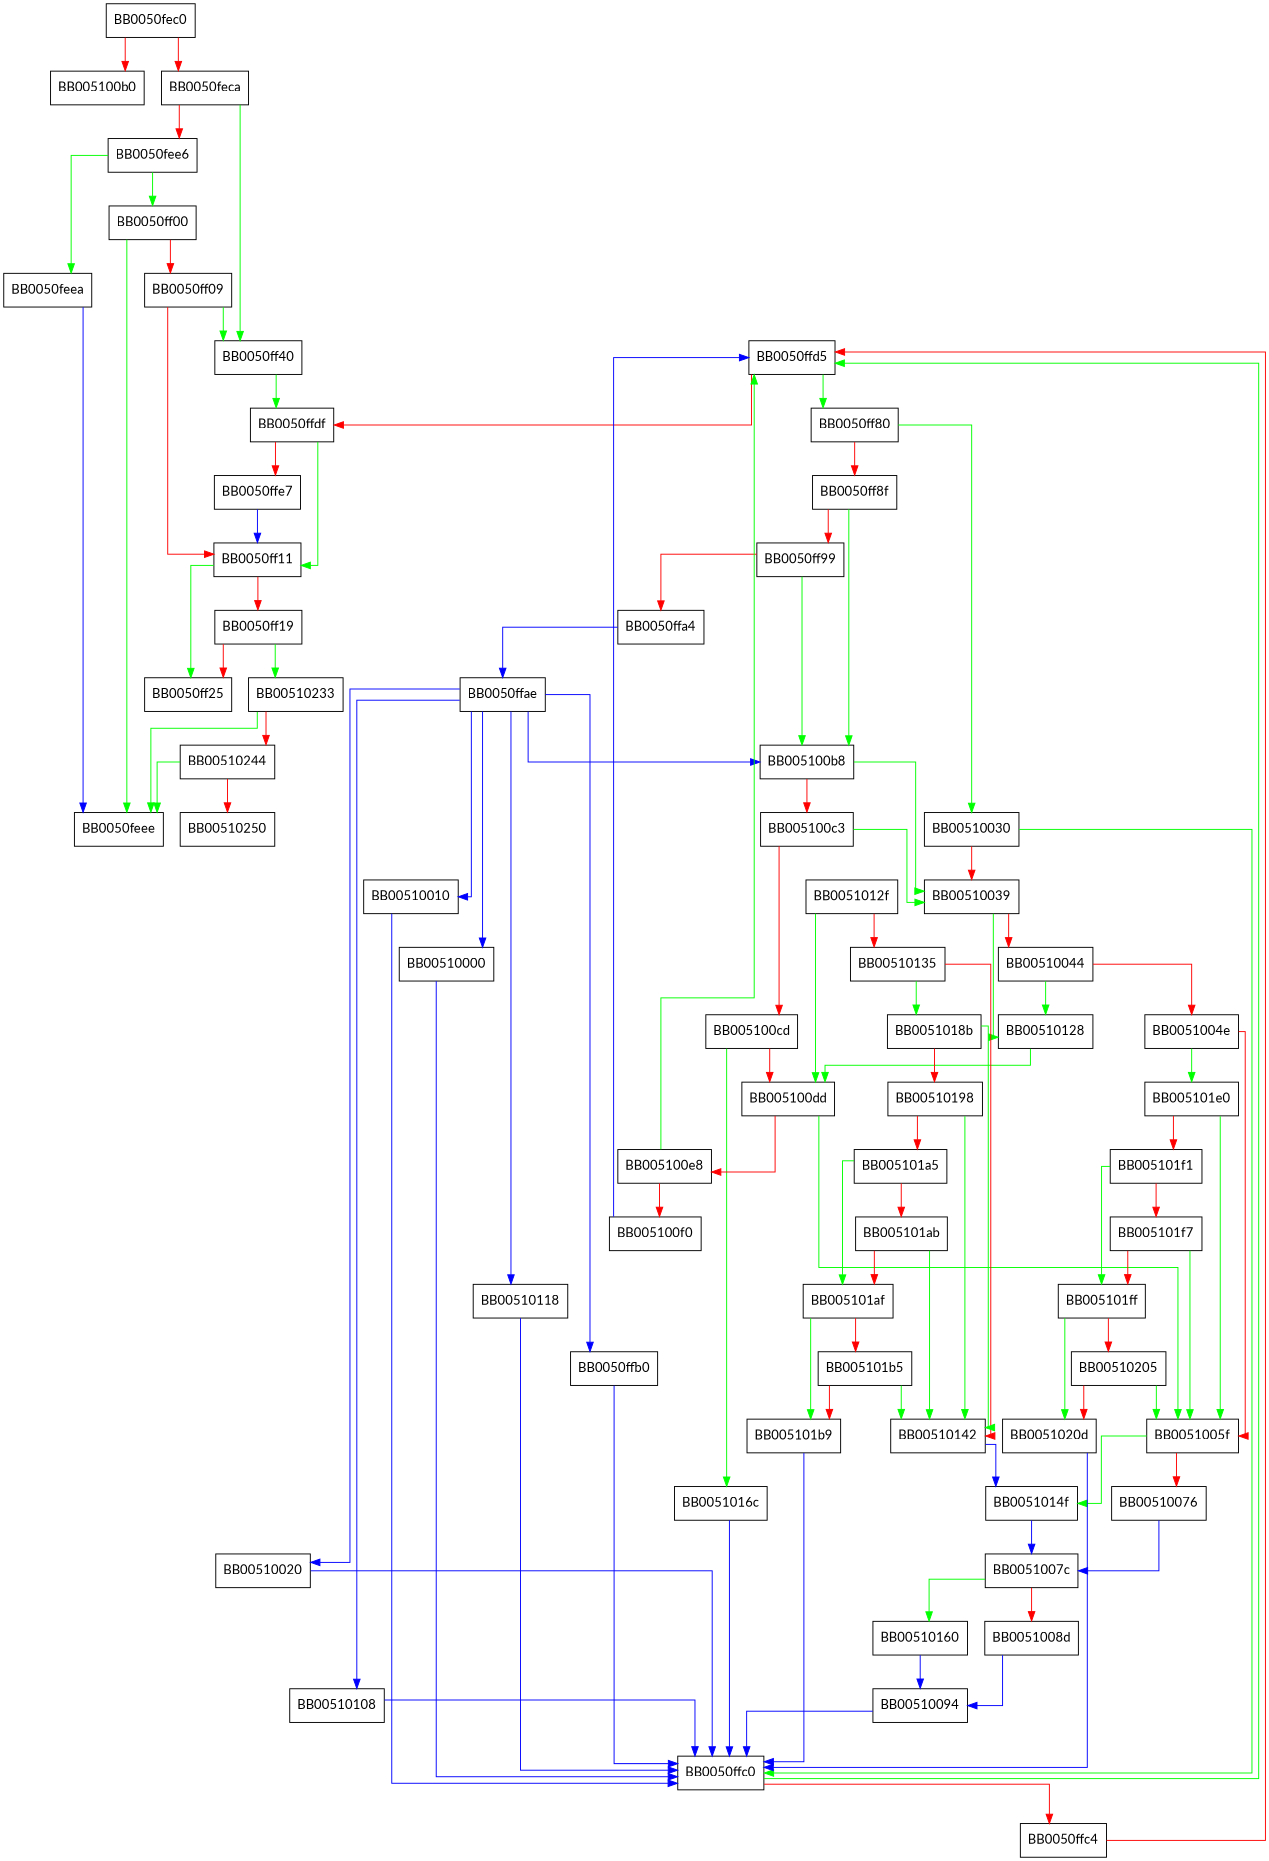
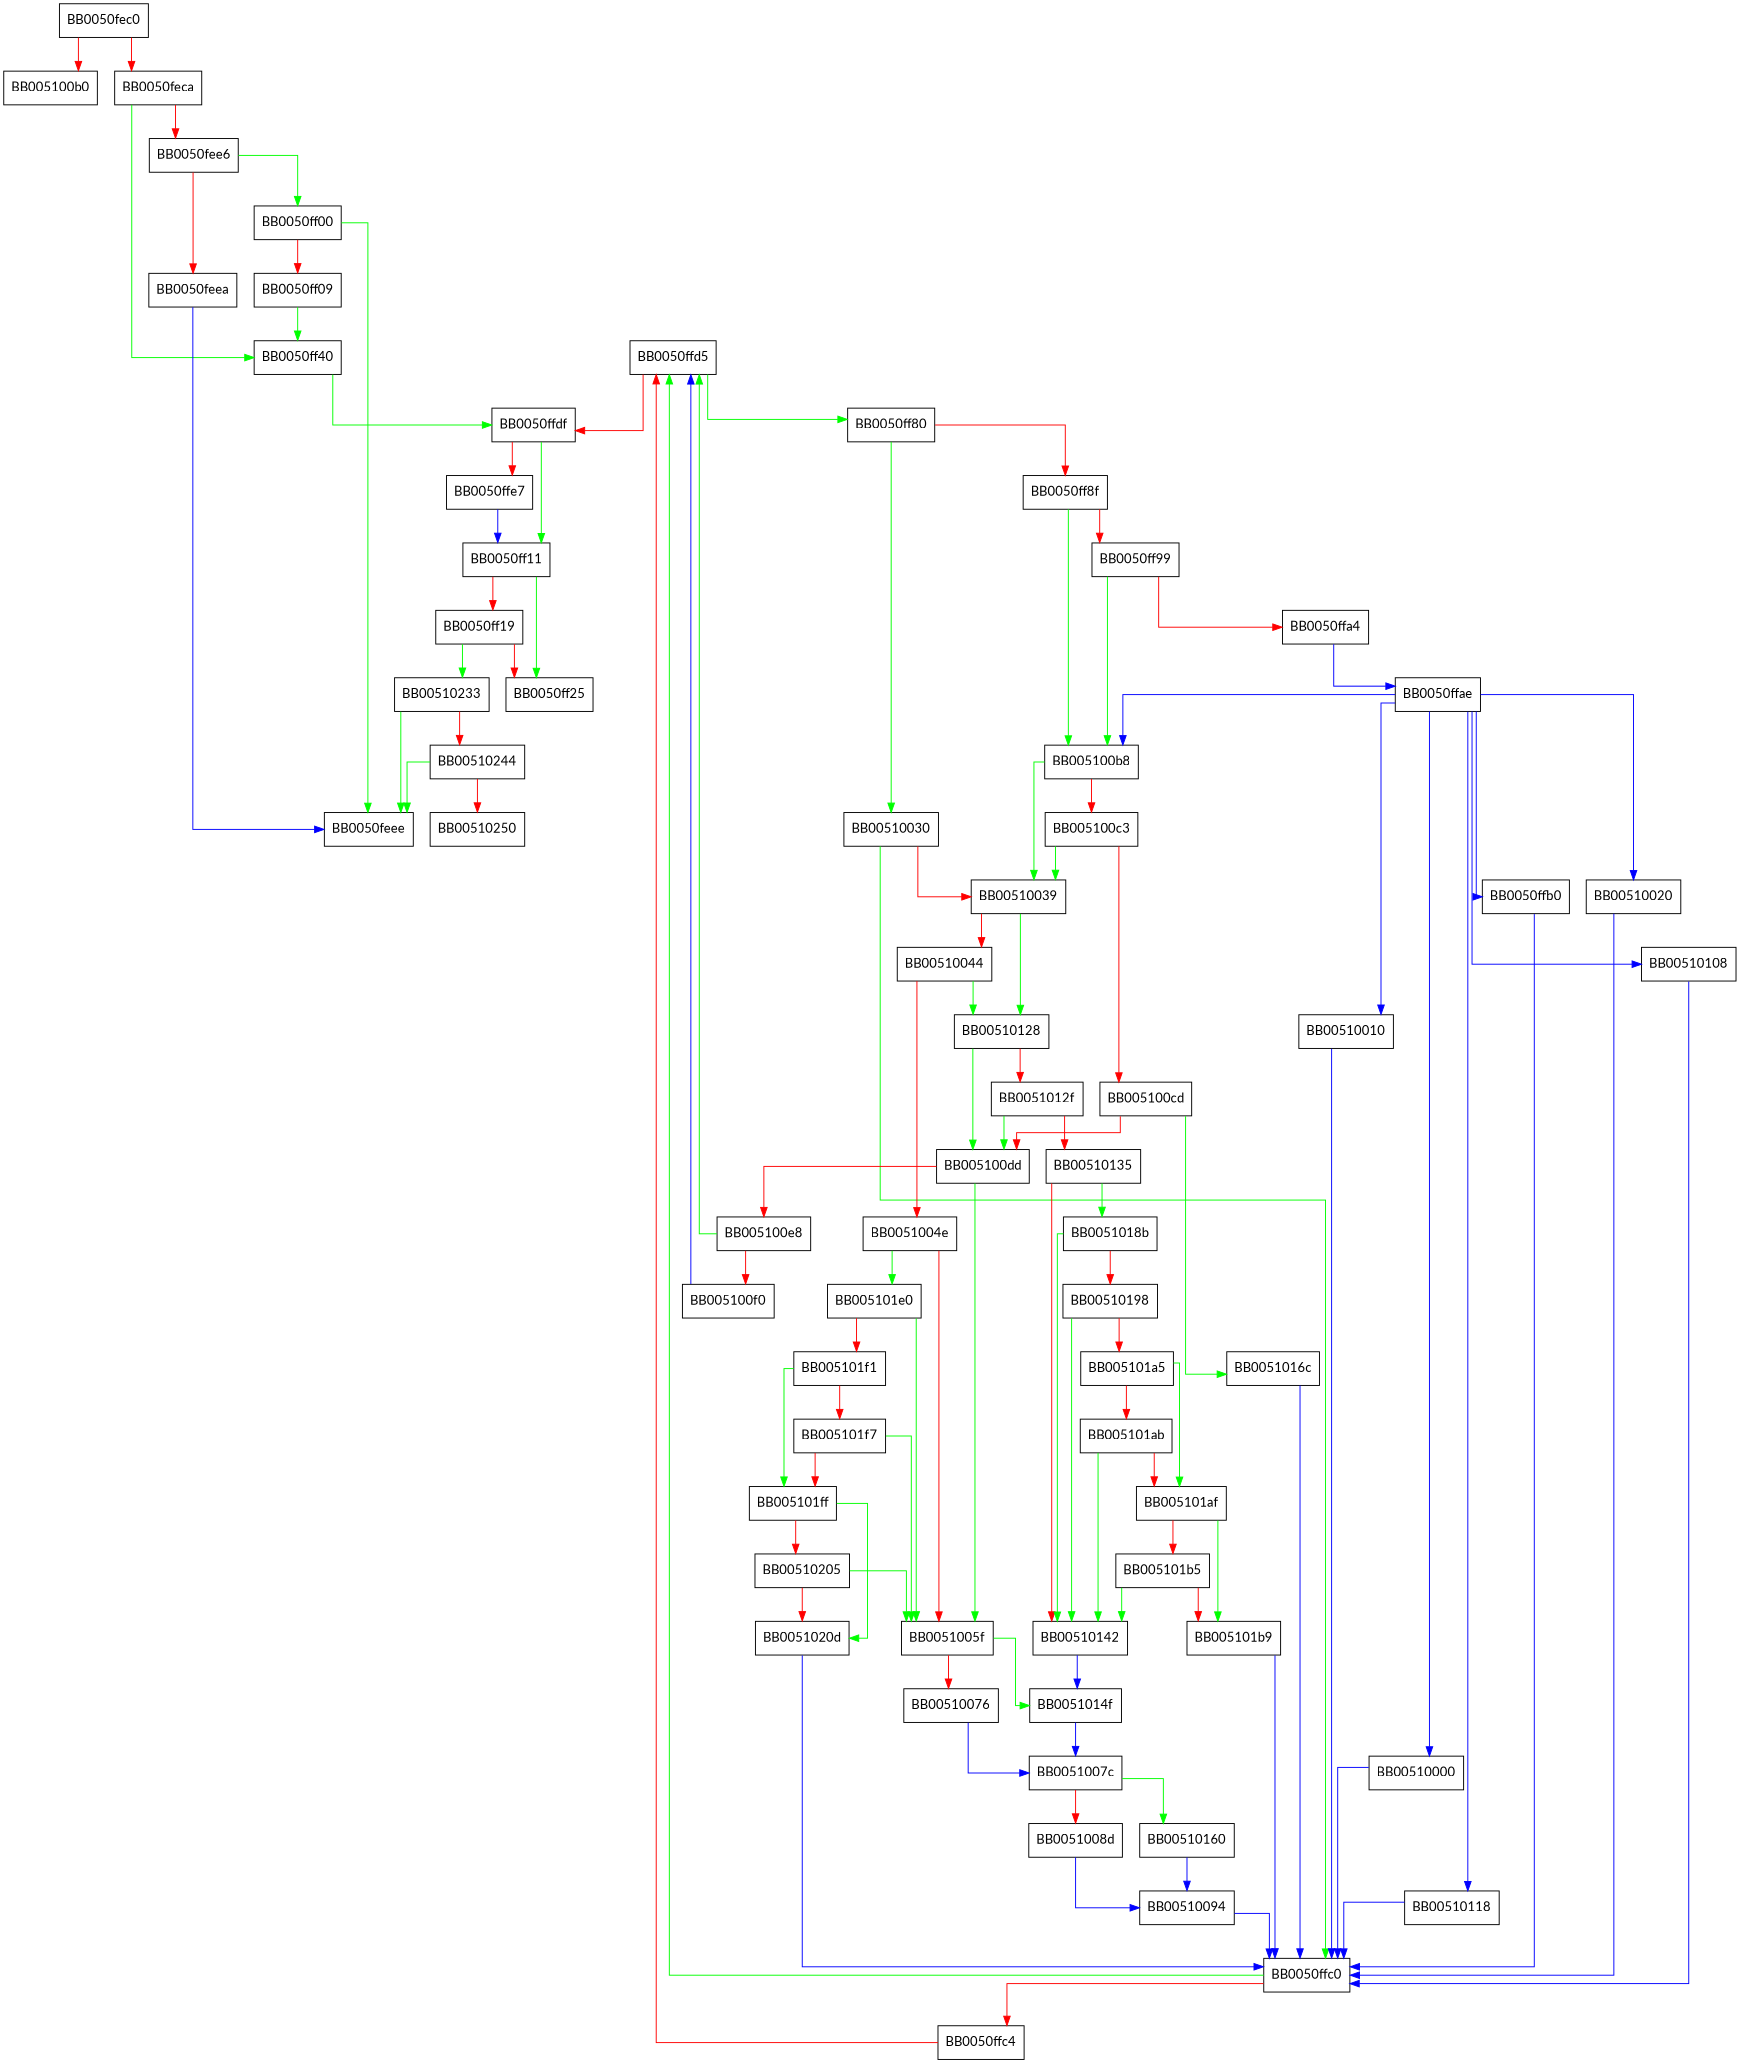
edge "BB0050fee6" -> "BB0050feea": color green -> red
edge "BB0050ff09" -> "BB0050ff11": removed
edge "BB00510128" -> "BB0051012f": added
